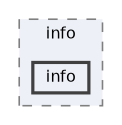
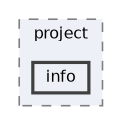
cluster "info": label "info" -> "project"
